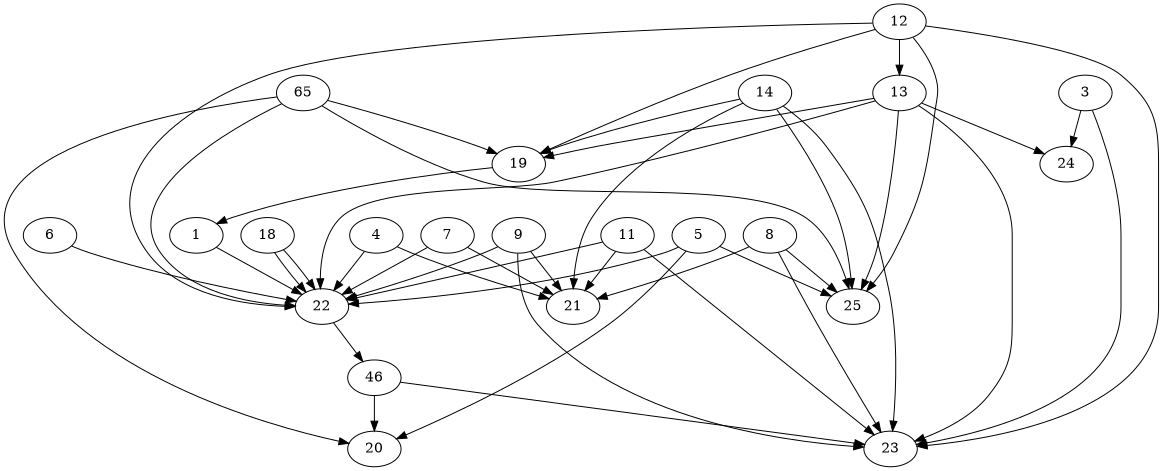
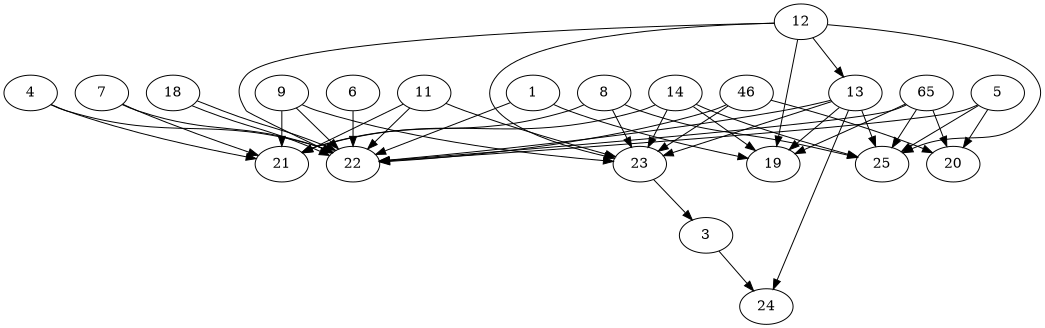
edge "19" -> "1": reversed
edge "3" -> "23": reversed
edge "22" -> "46": reversed
